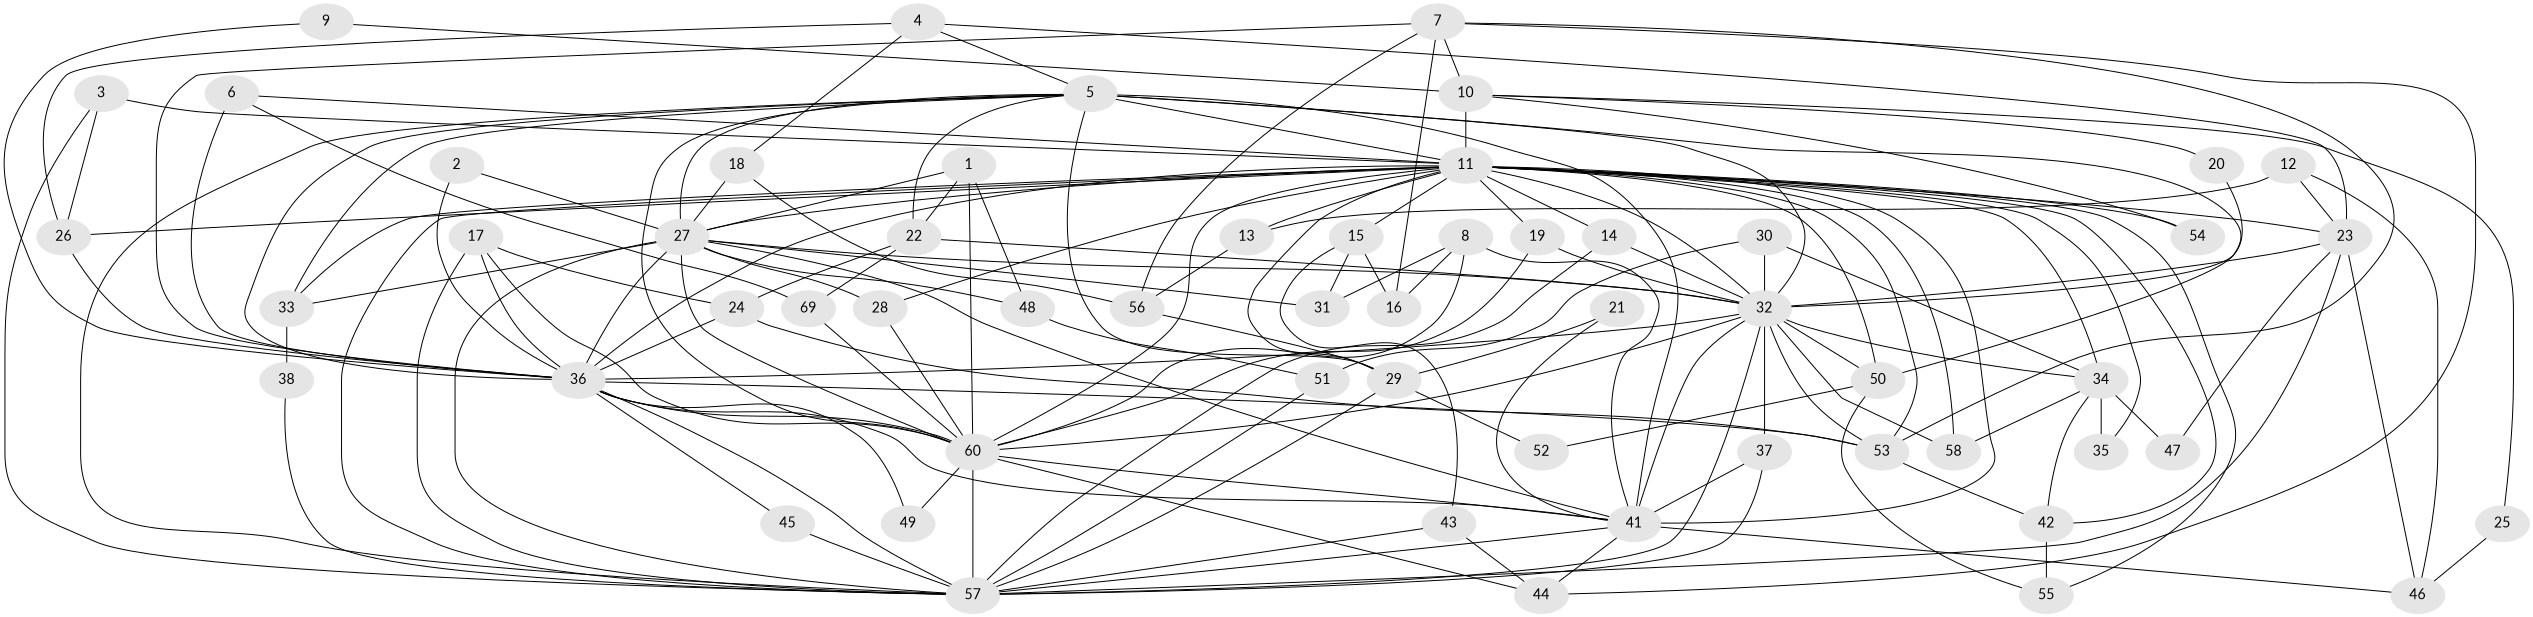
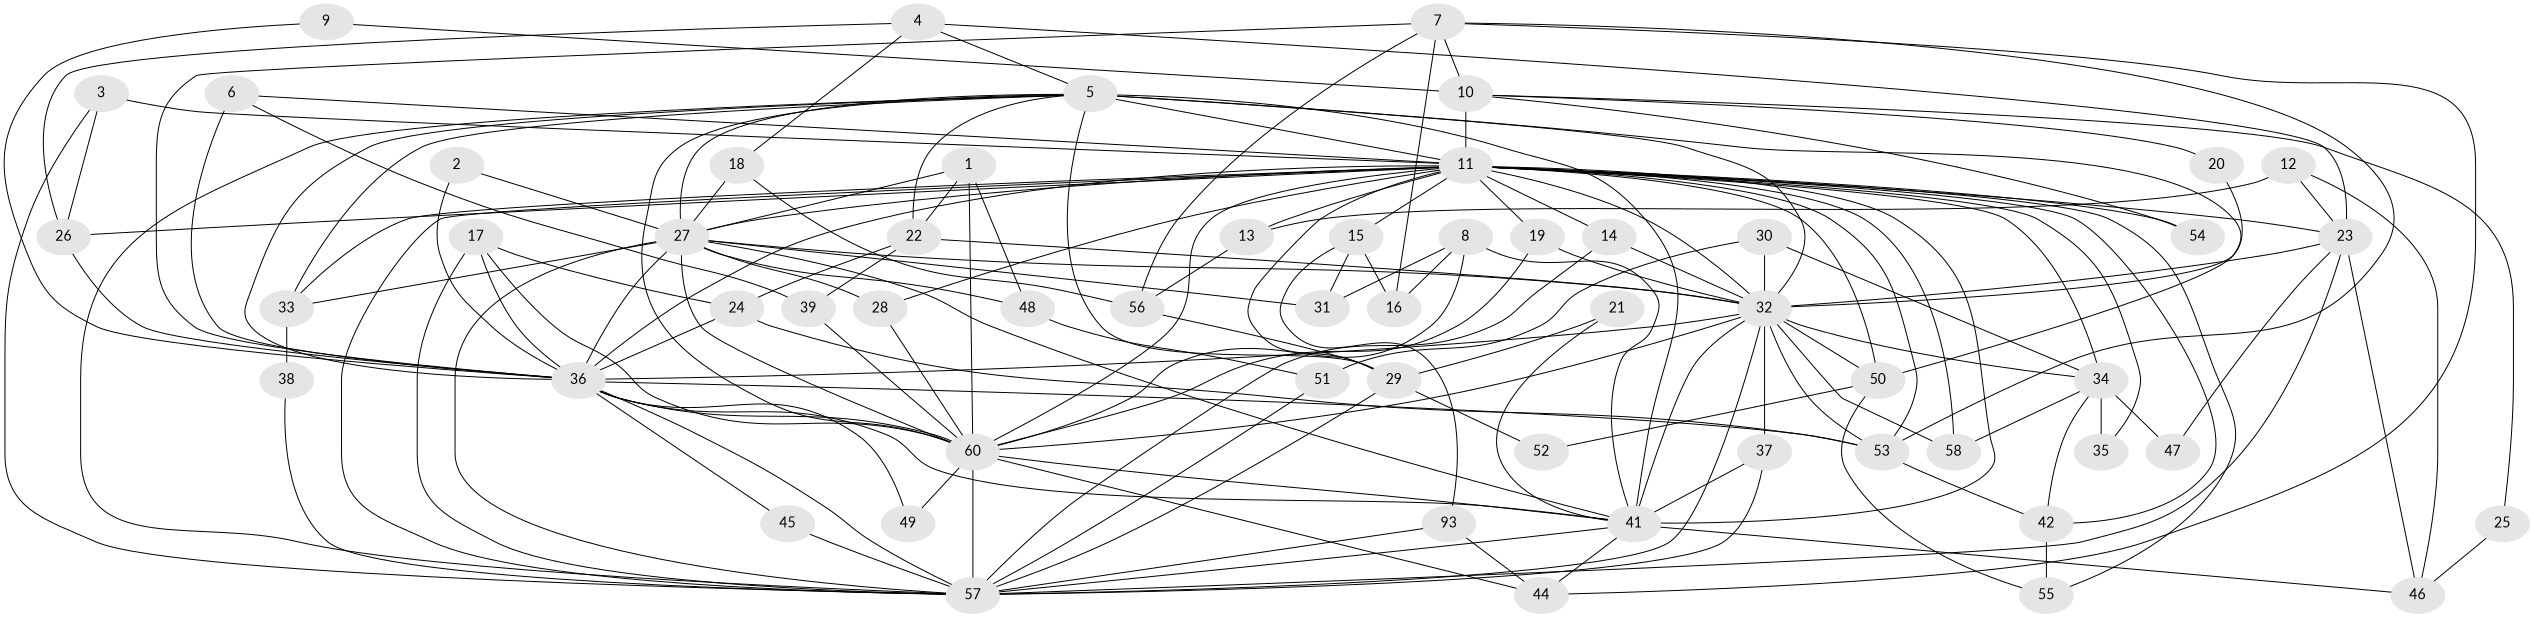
node "69": label "69" -> "39"
node "43": label "43" -> "93"
